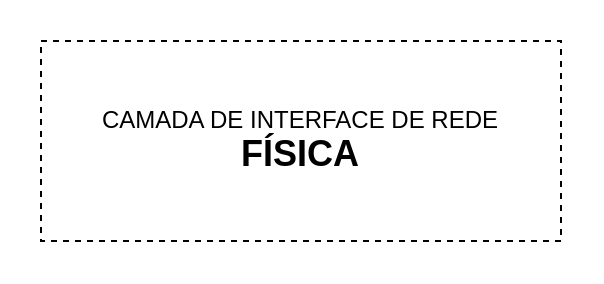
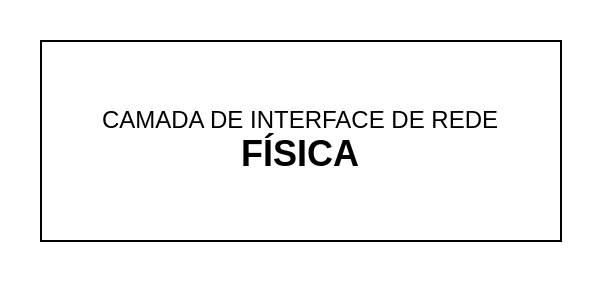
node "CAMADA DE INTERFACE DE REDEFÍSICA": style dashed -> solid
